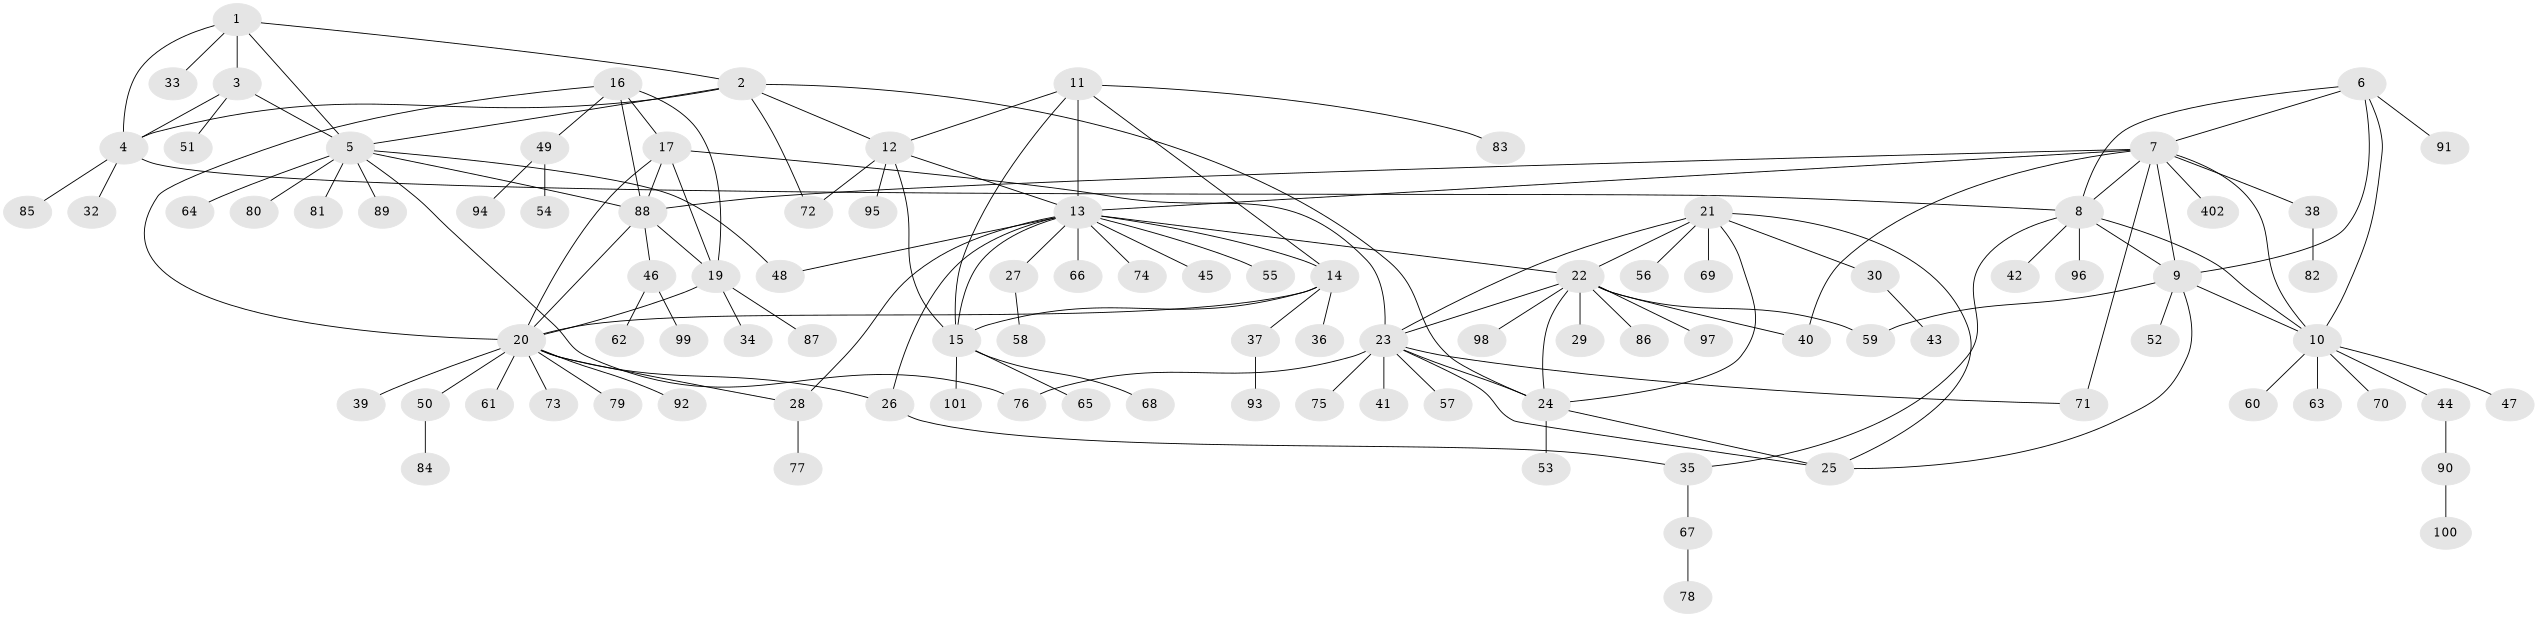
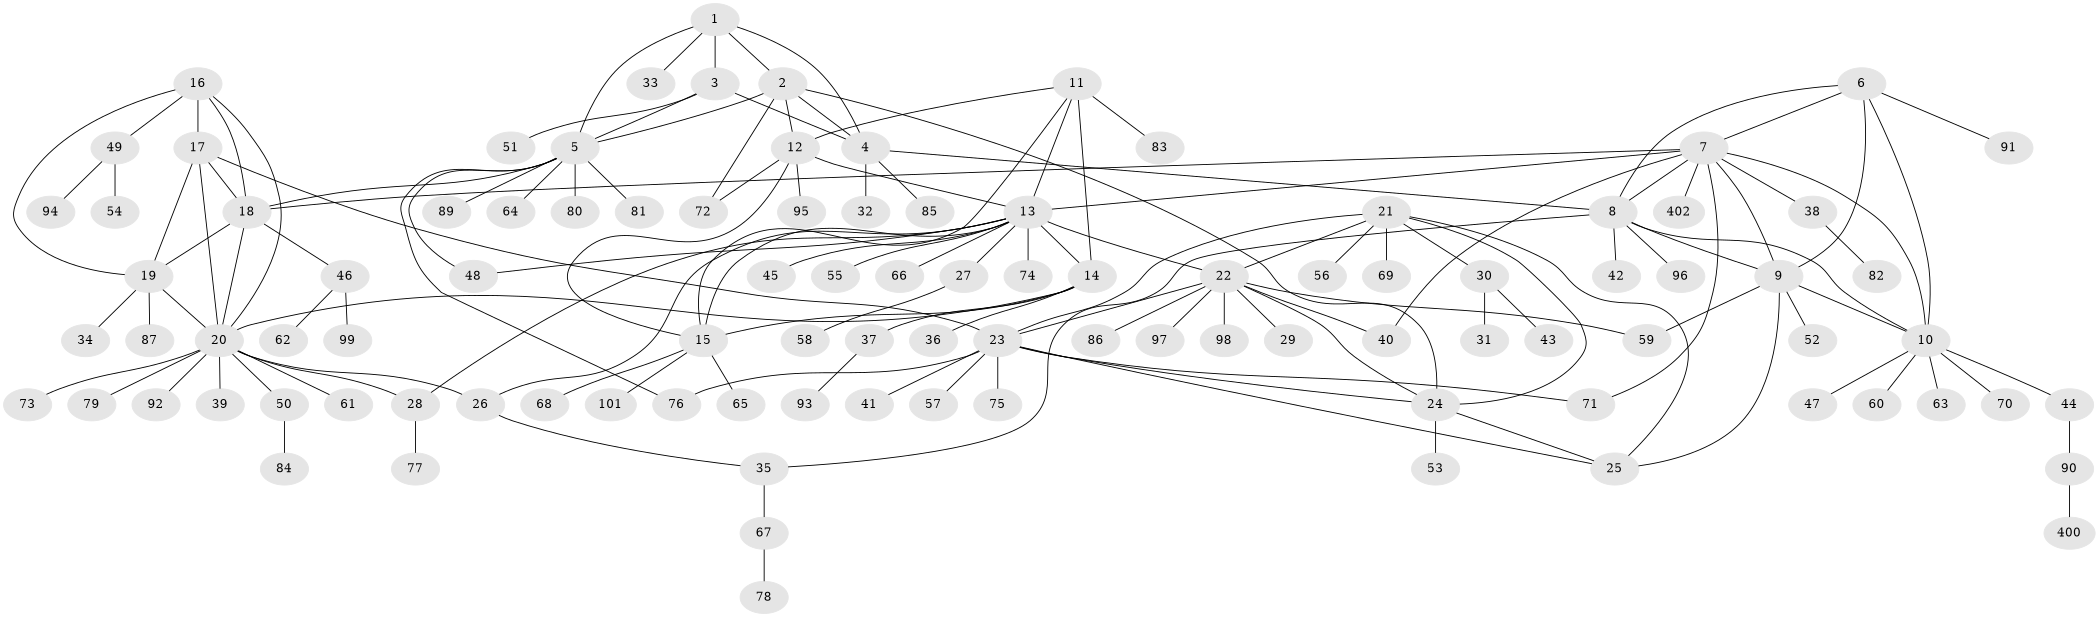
node "88": label "88" -> "18"
node "31": added
node "100": label "100" -> "400"
